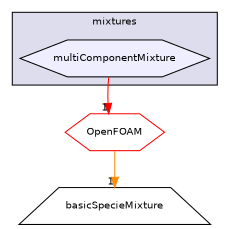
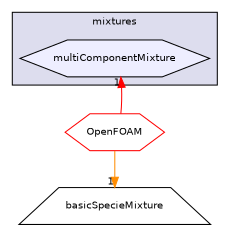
edge "multiComponentMixture" -> "OpenFOAM": reversed
